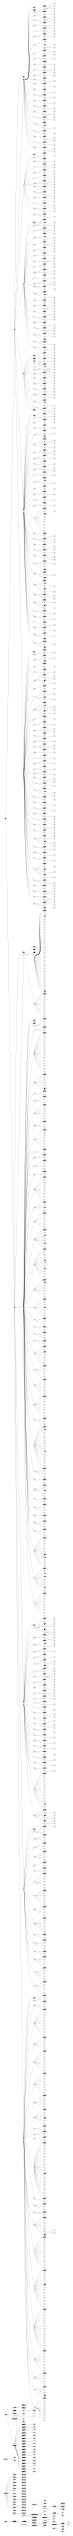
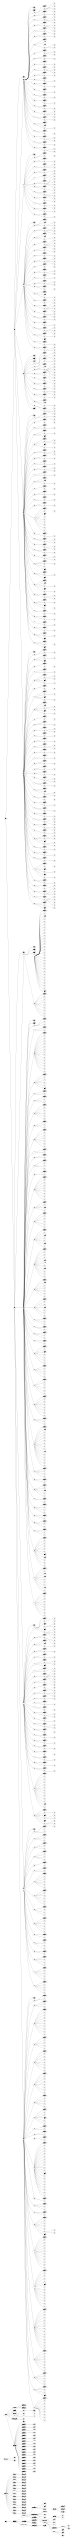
node "classCode": removed
